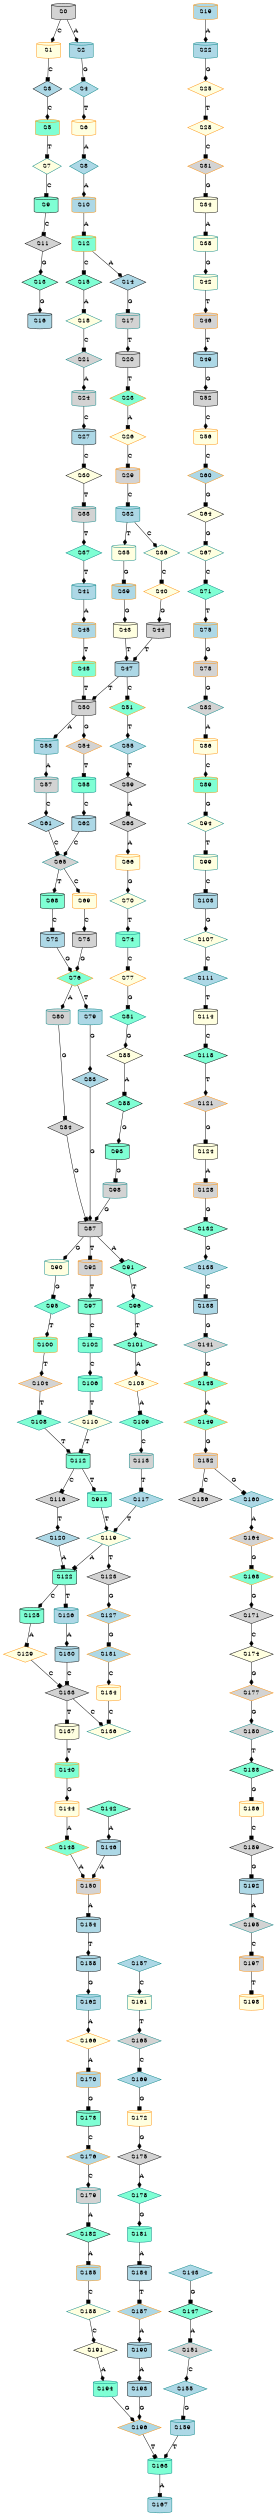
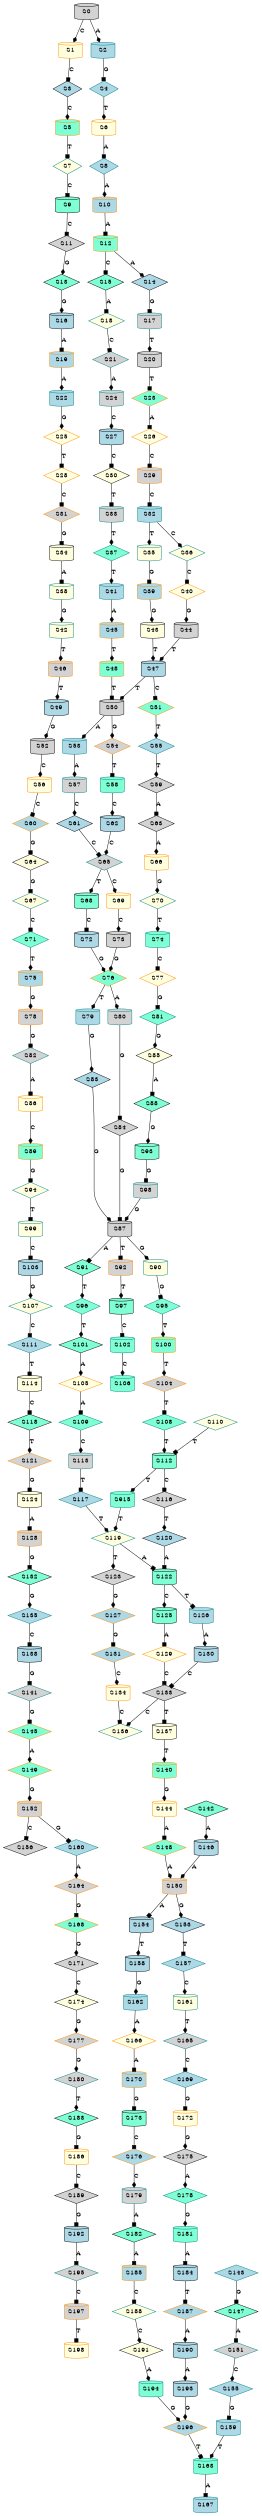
edge "S16" -> "S19": added, label "A"
edge "S106" -> "S110": removed, label "T"
node "S153": added
